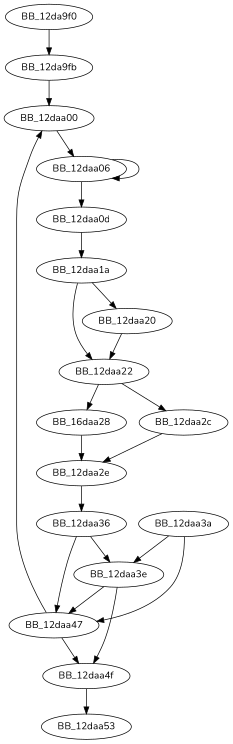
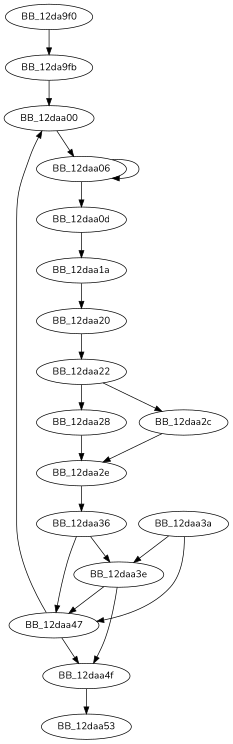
edge "BB_12daa1a" -> "BB_12daa22": removed
node "BB_16daa28": label "BB_16daa28" -> "BB_12daa28"
